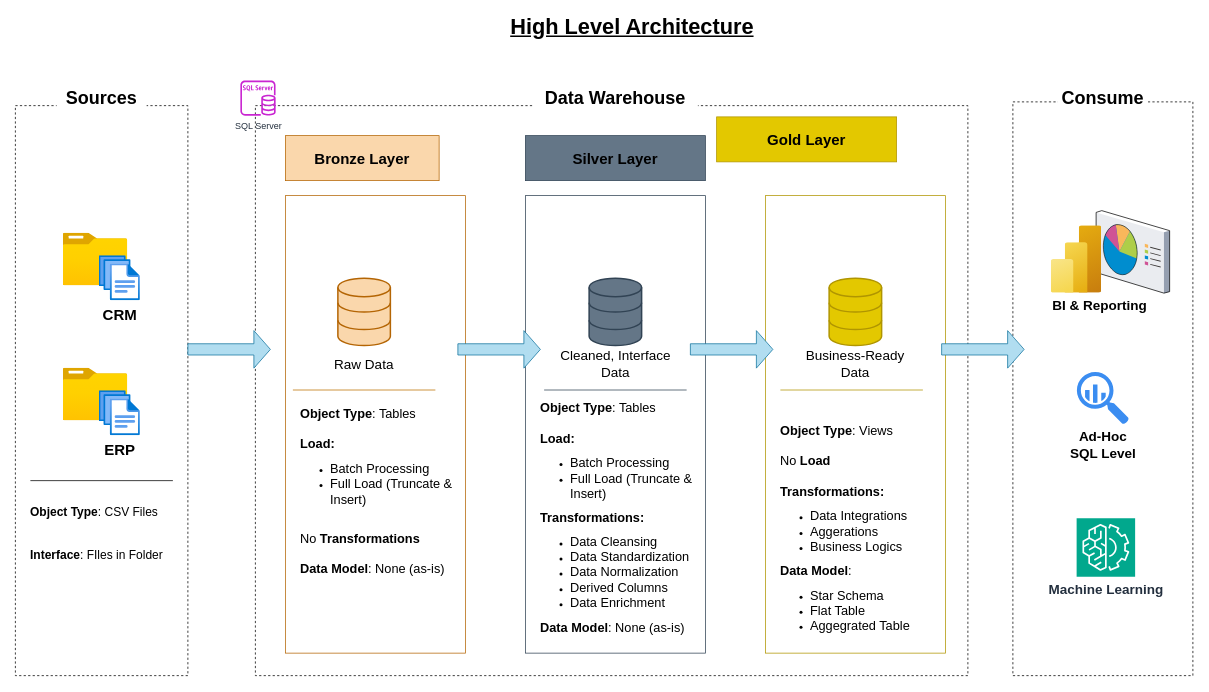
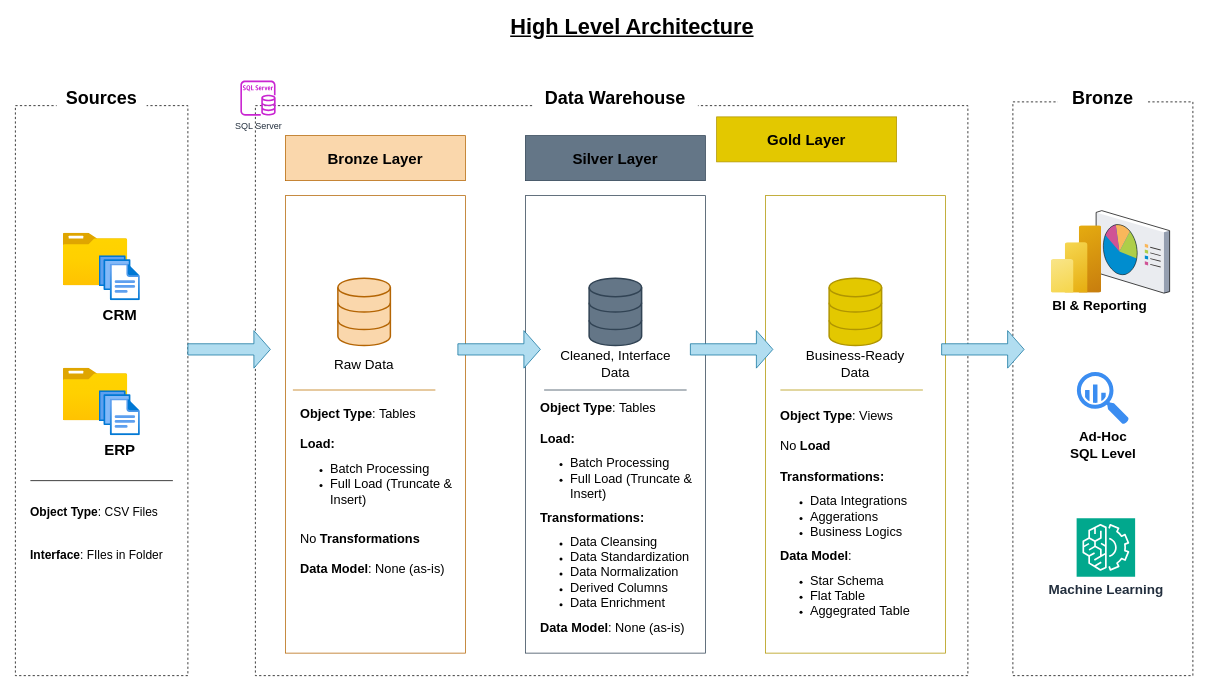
node "Consume": label "Consume" -> "Bronze"
node "Bronze Layer": size 154x45 -> 180x45
node "Object Type: Views No Load Transformations: Data Integrations Aggerations Business Logics Data Model: Star Schema Flat Table Aggegrated Table": moved (855, 533) -> (855, 518)
